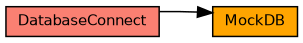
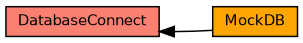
edge "DatabaseConnect" -> "MockDB": reversed
